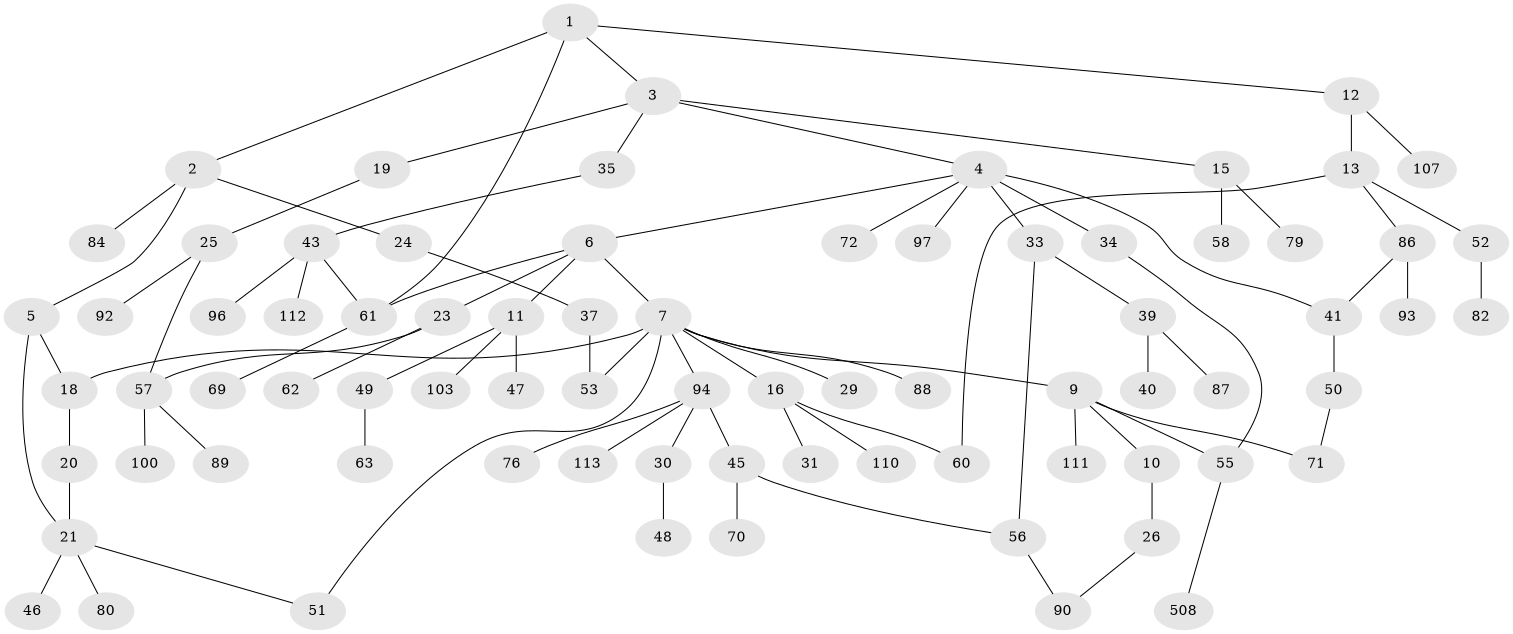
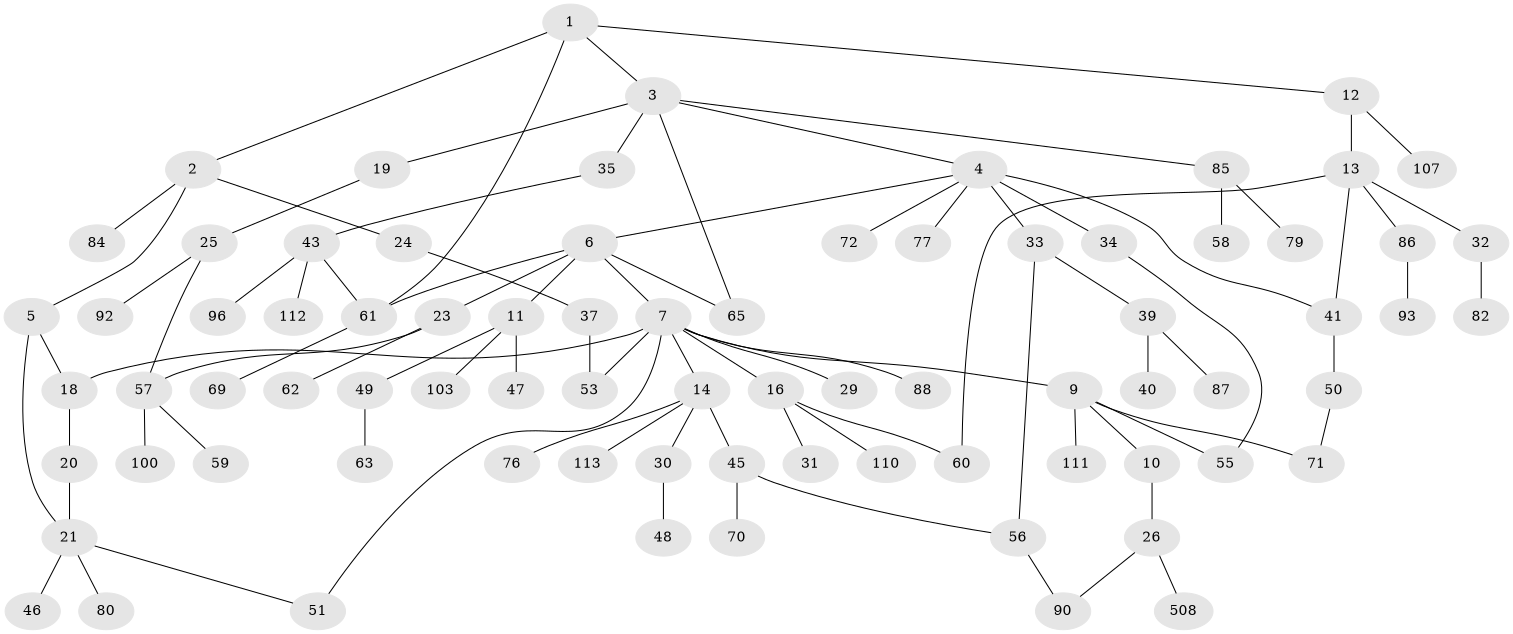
node "15": label "15" -> "85"
node "97": label "97" -> "77"
node "52": label "52" -> "32"
edge "86" -- "41": now "13" -- "41"
node "65": added
node "94": label "94" -> "14"
node "89": label "89" -> "59"
edge "55" -- "508": now "26" -- "508"
